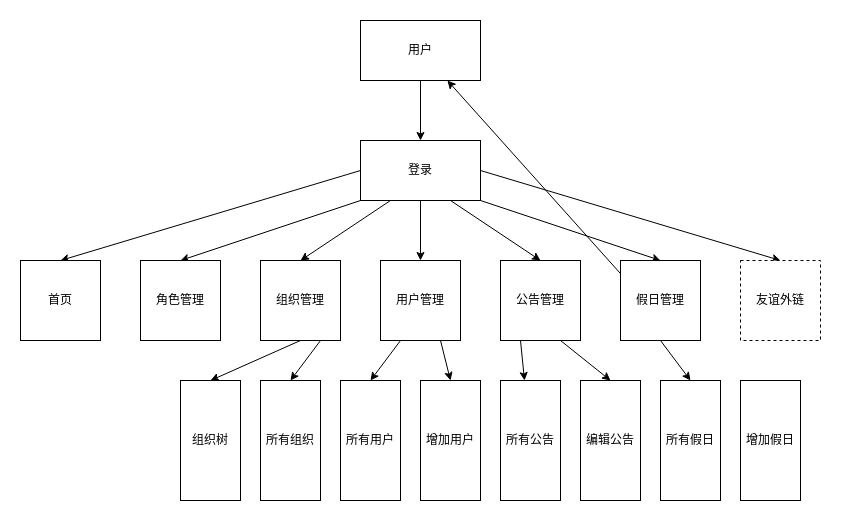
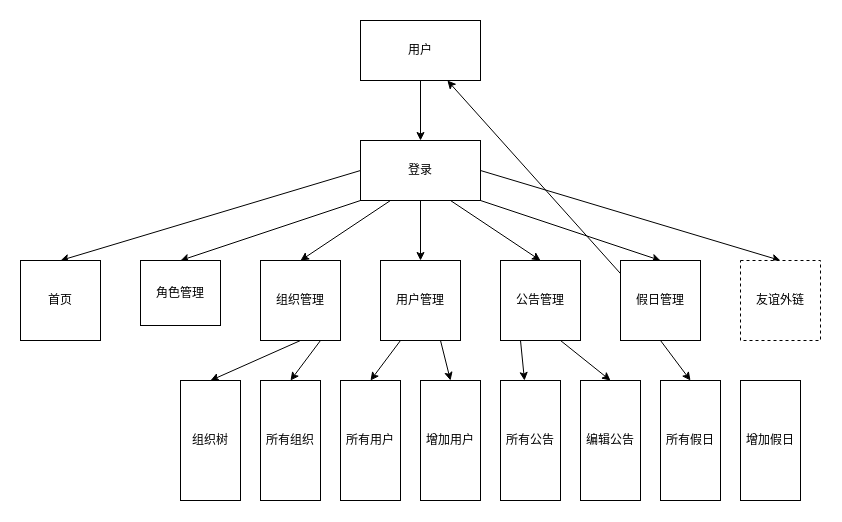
node "角色管理": size 80x80 -> 80x65
